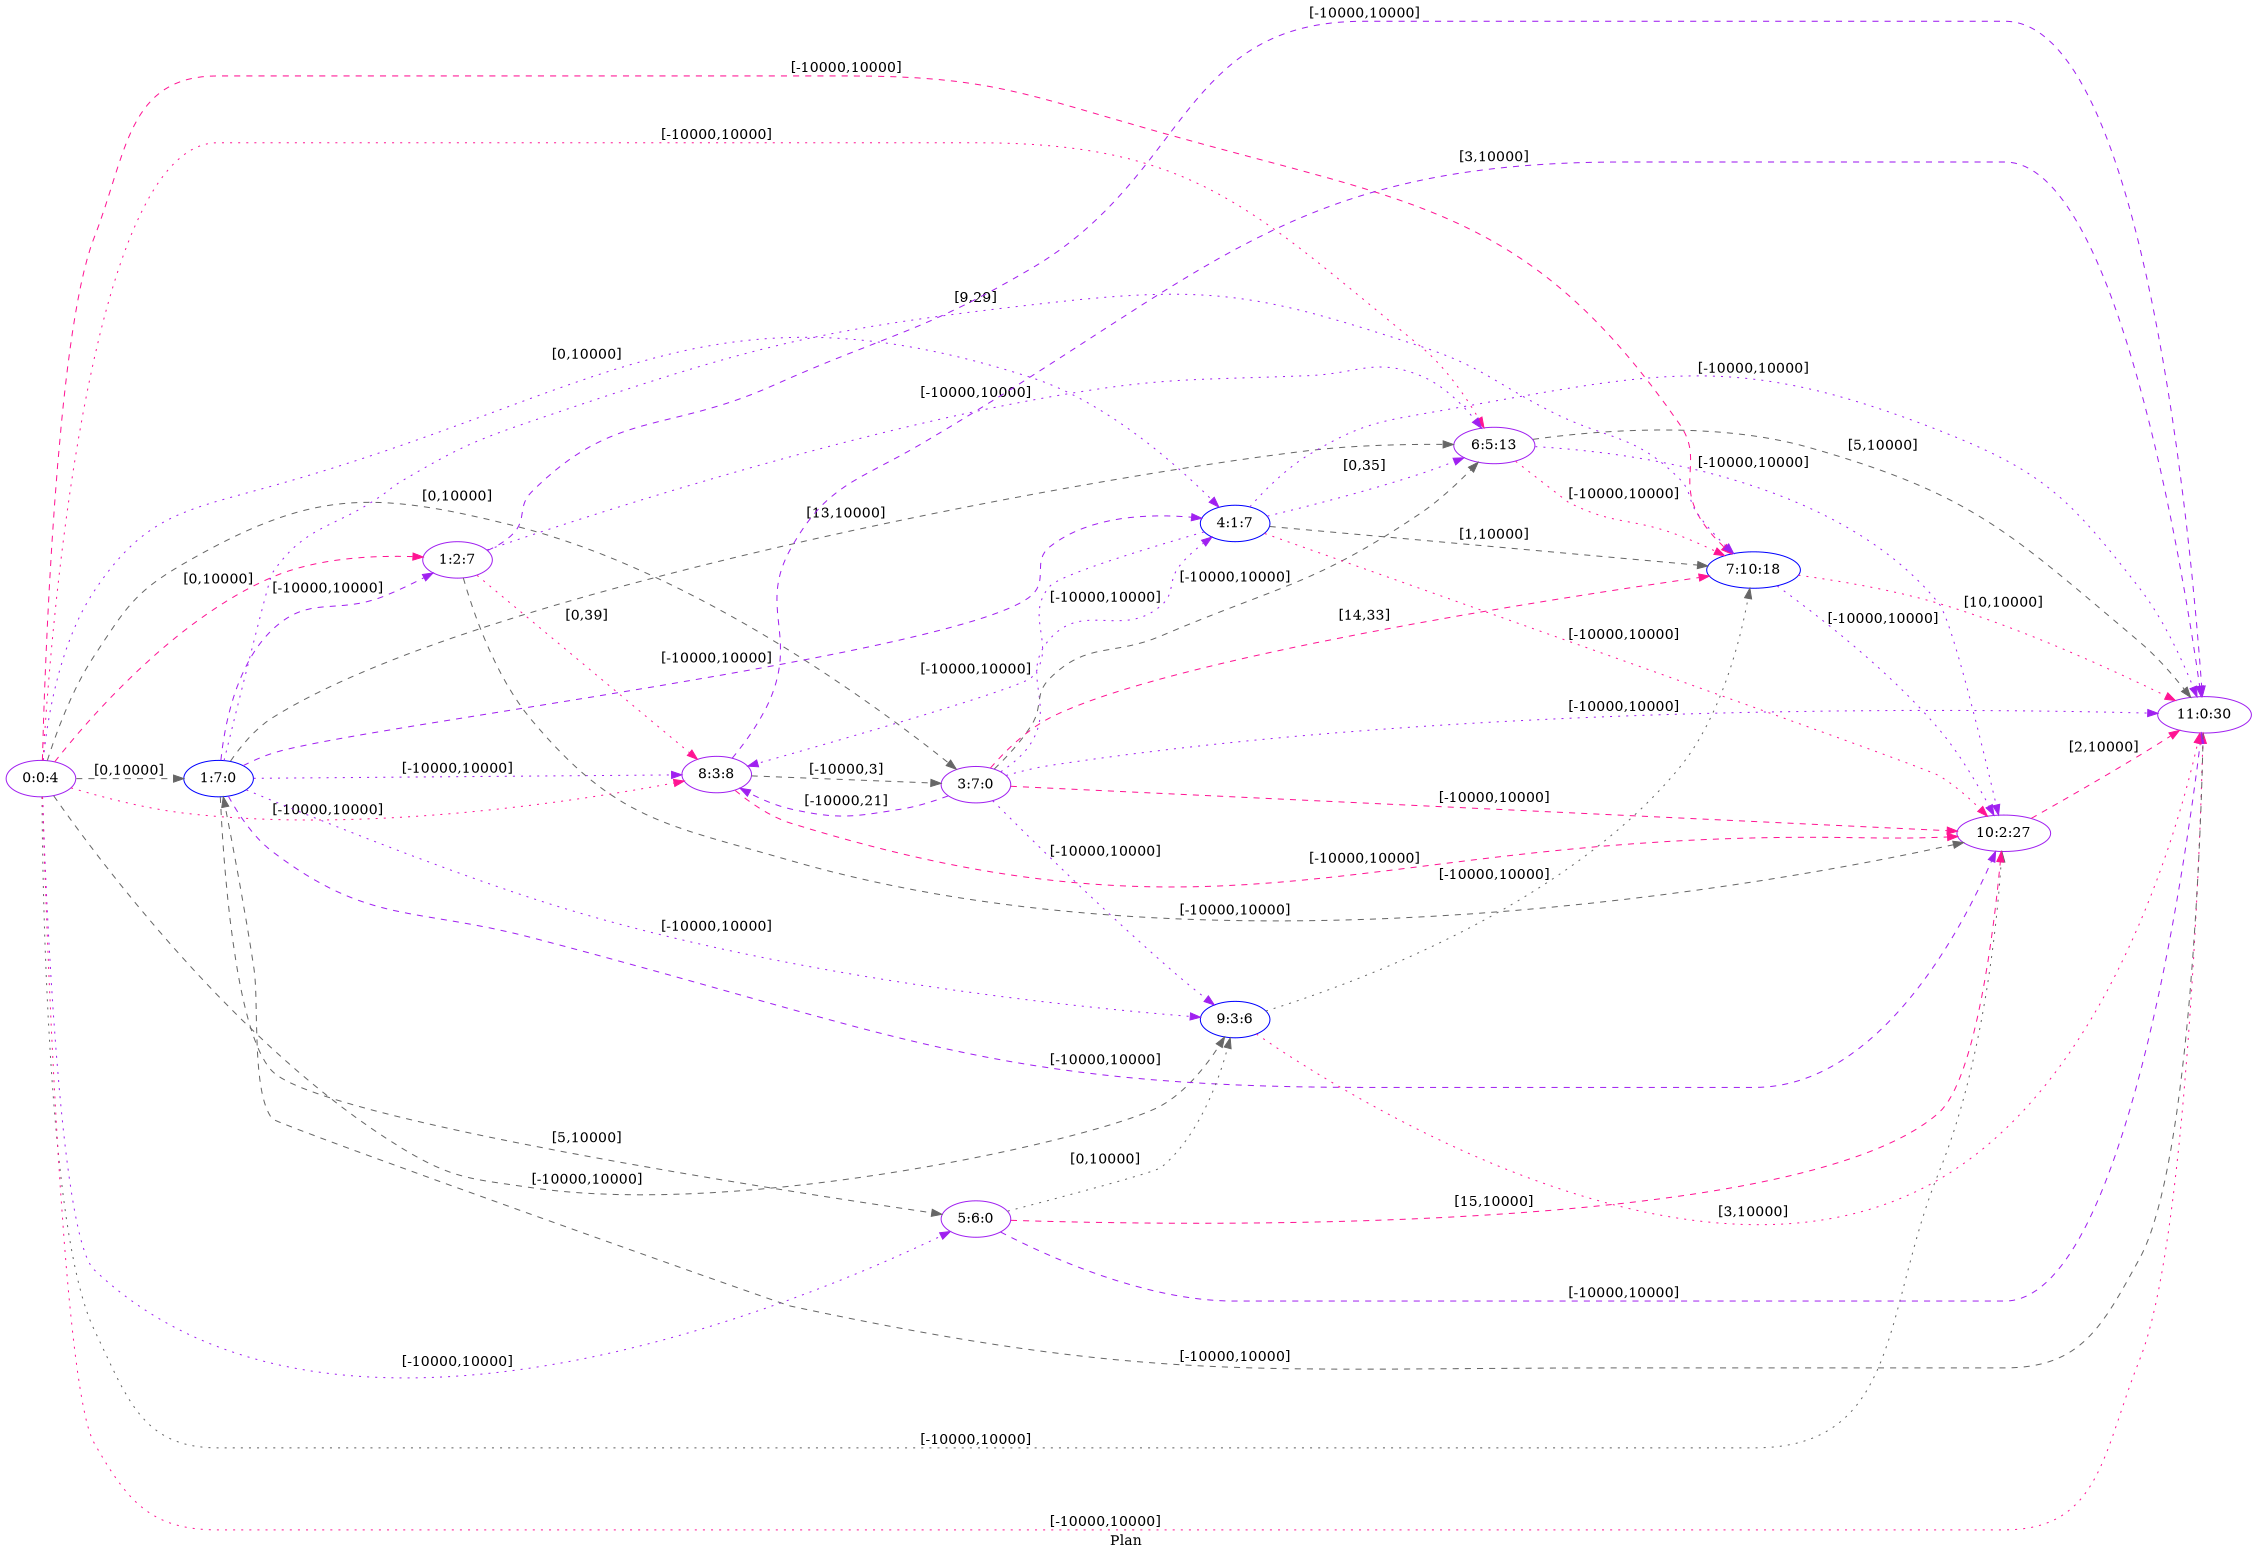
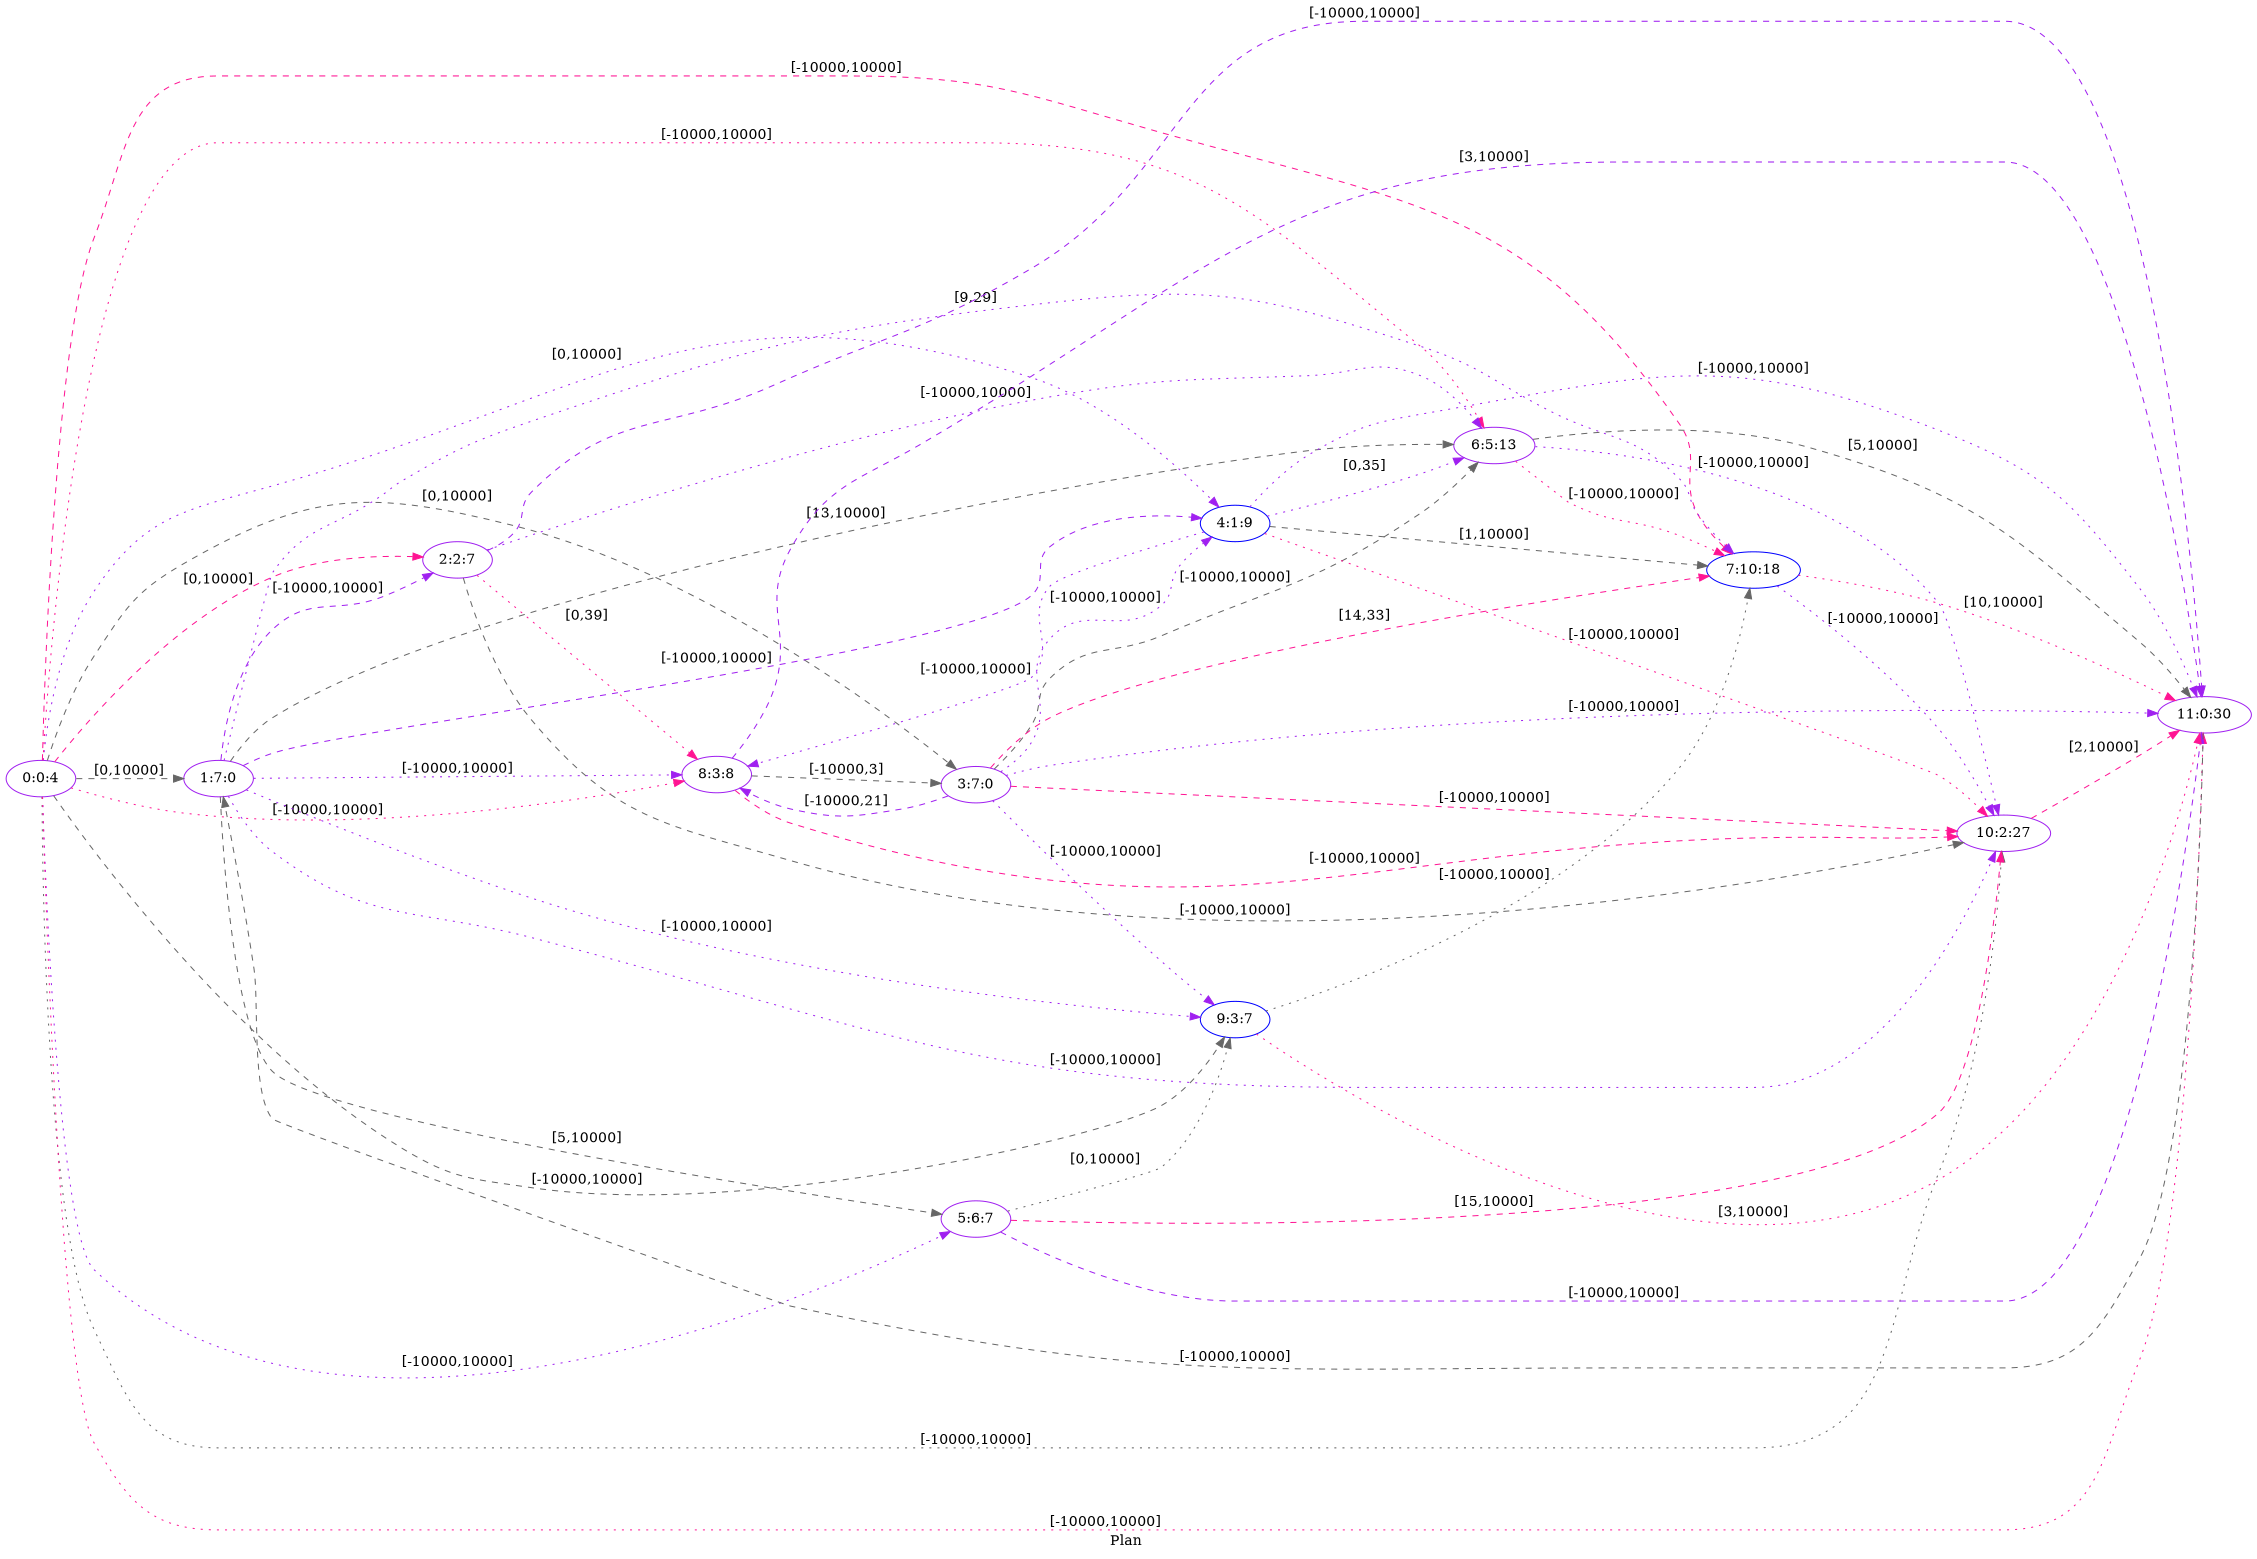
node "4:1:7": label "4:1:7" -> "4:1:9"
node "1:2:7": label "1:2:7" -> "2:2:7"
node "1:7:0": color blue -> purple
node "9:3:6": label "9:3:6" -> "9:3:7"
edge "1:7:0" -> "10:2:27": style dashed -> dotted
node "5:6:0": label "5:6:0" -> "5:6:7"
